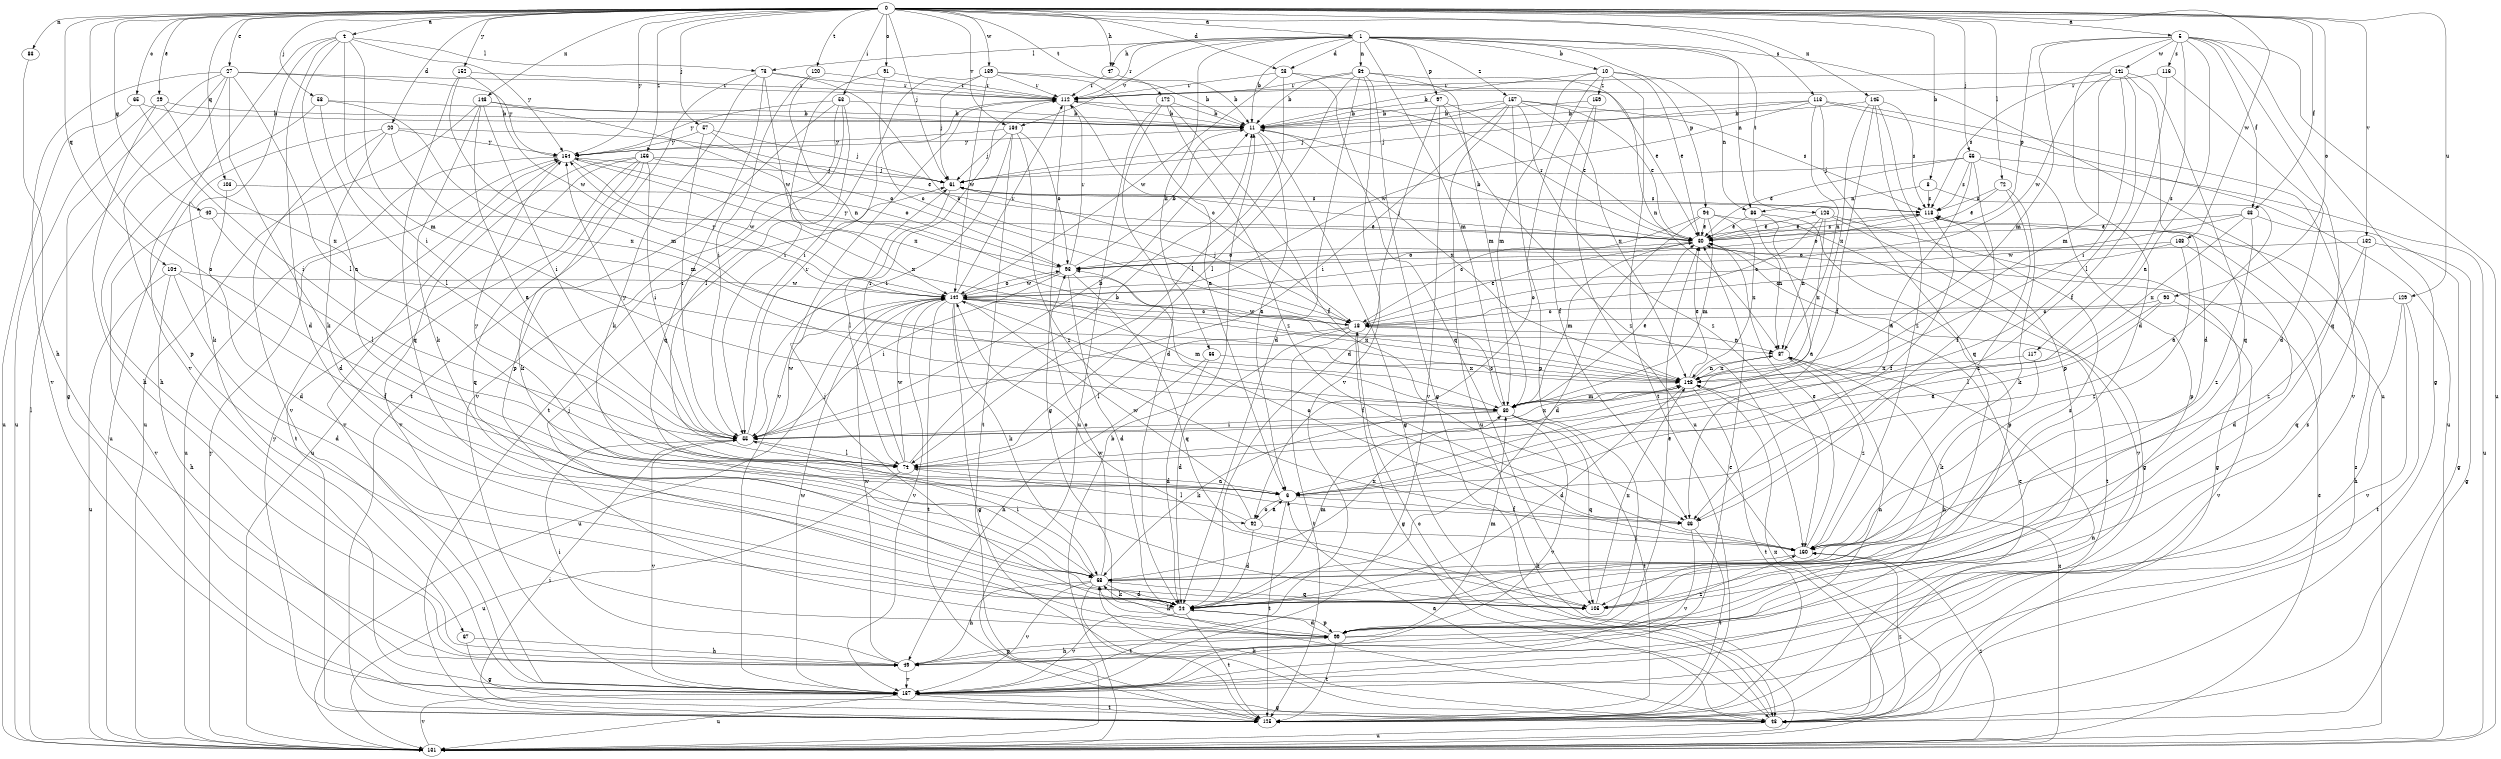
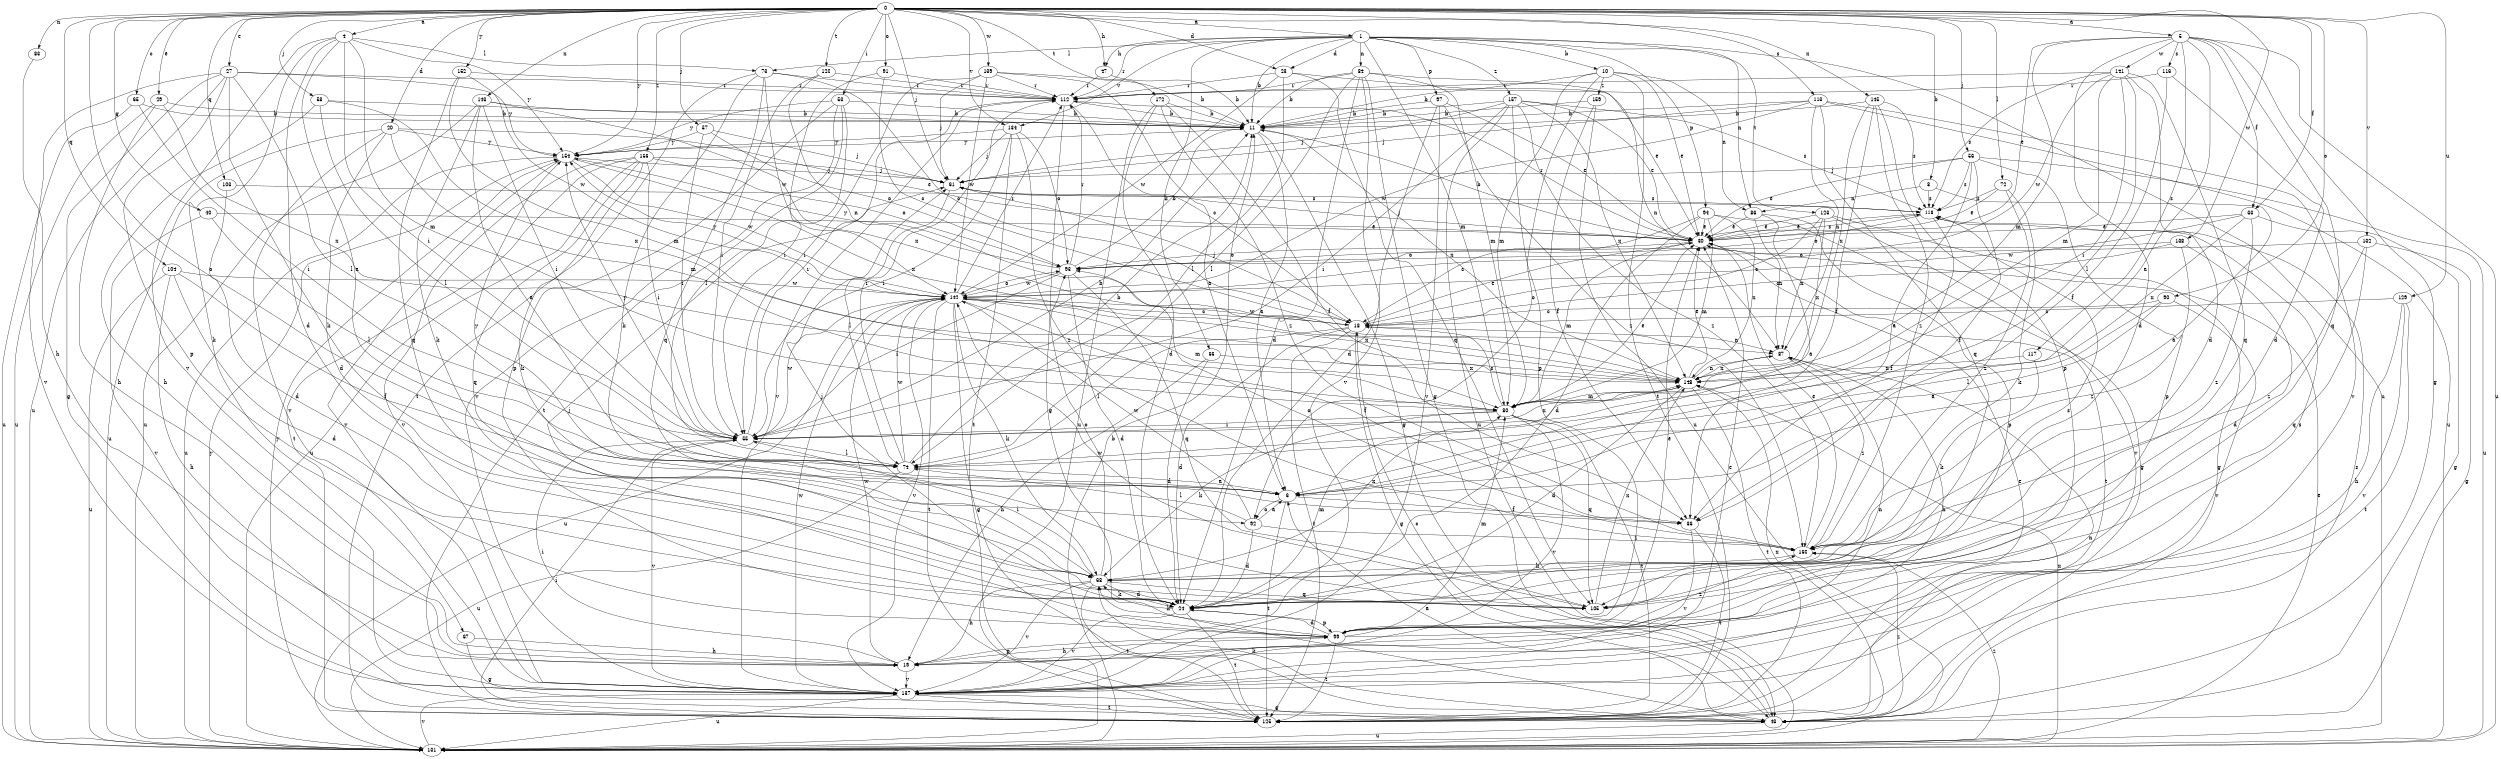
edge "5" -> "30": label "p" -> "e"
edge "27" -> "131": label "l" -> "u"
node "49": label "49" -> "19"
